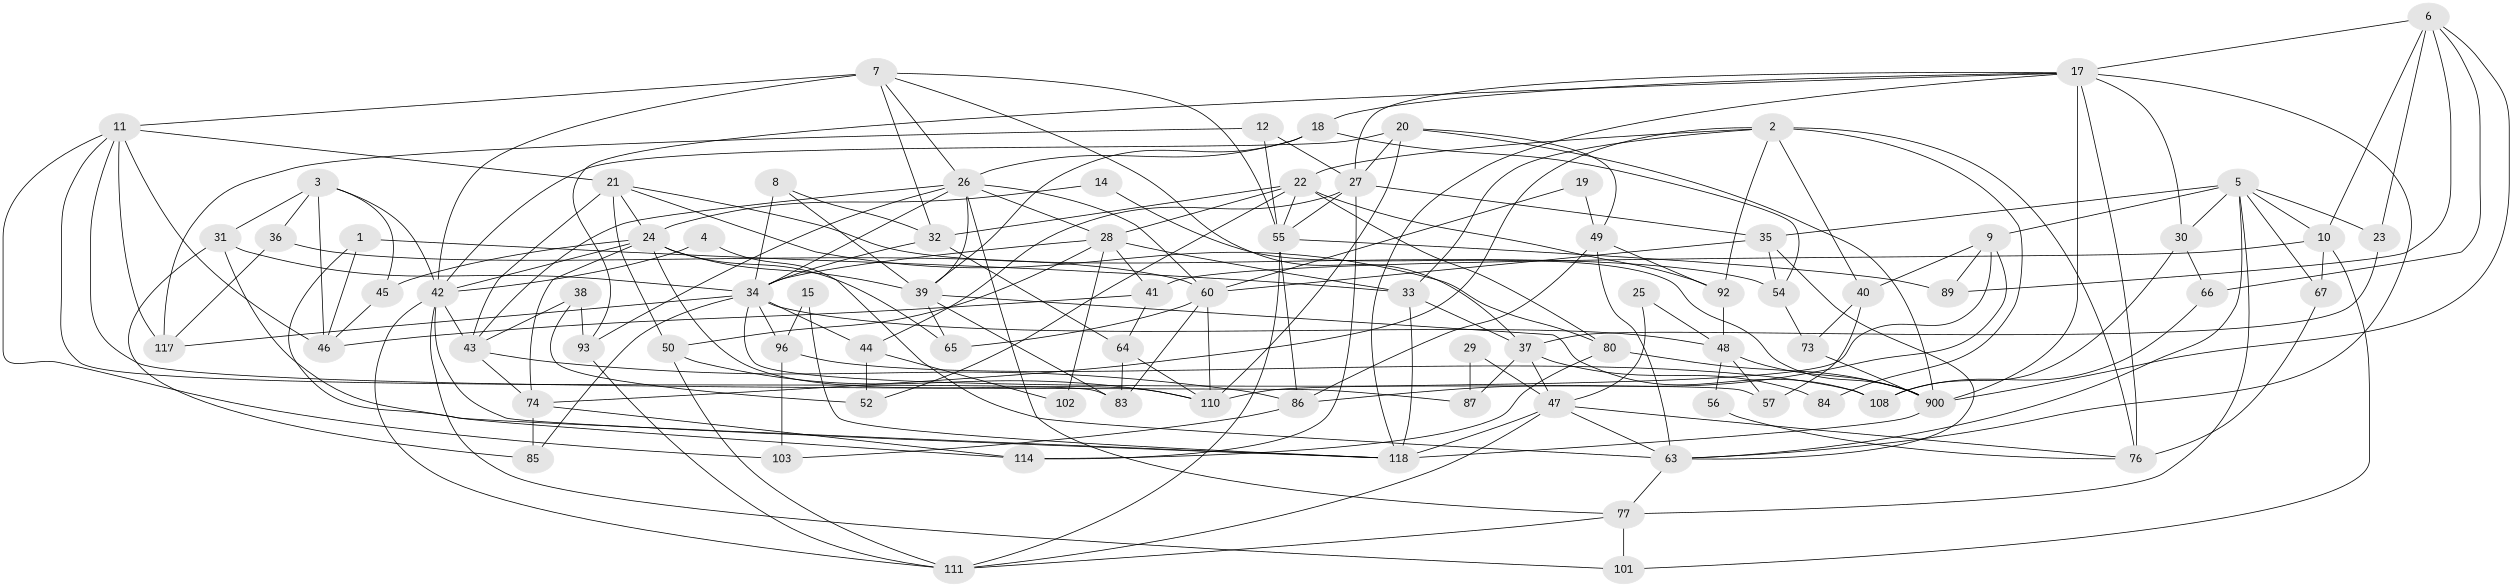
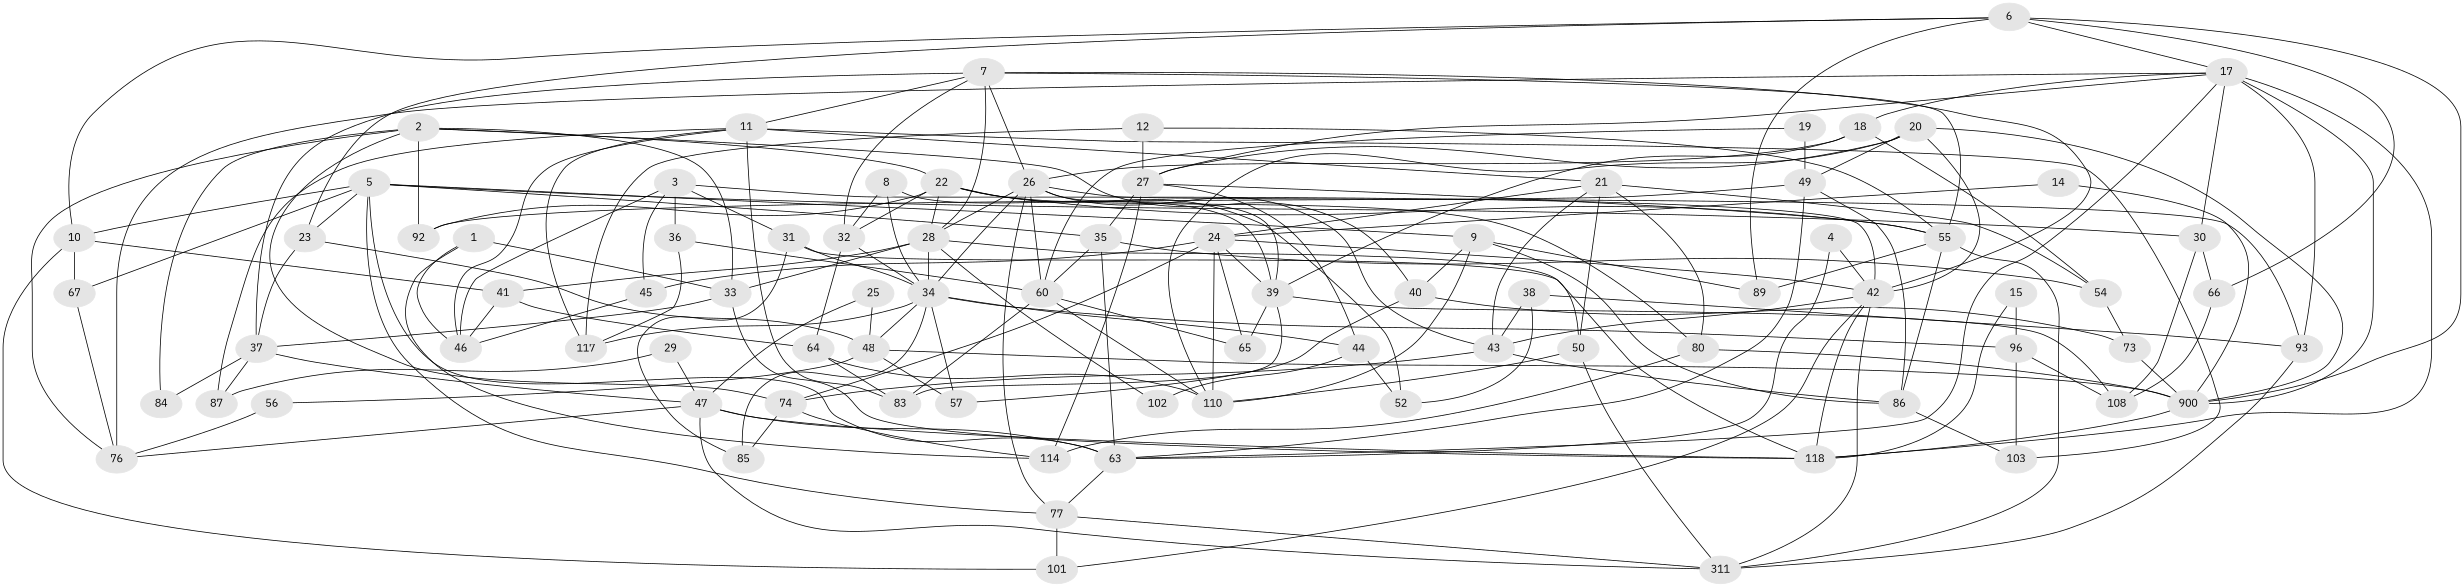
edge "7" -- "28": added
edge "92" -- "48": now "23" -- "48"
node "111": label "111" -> "311"
